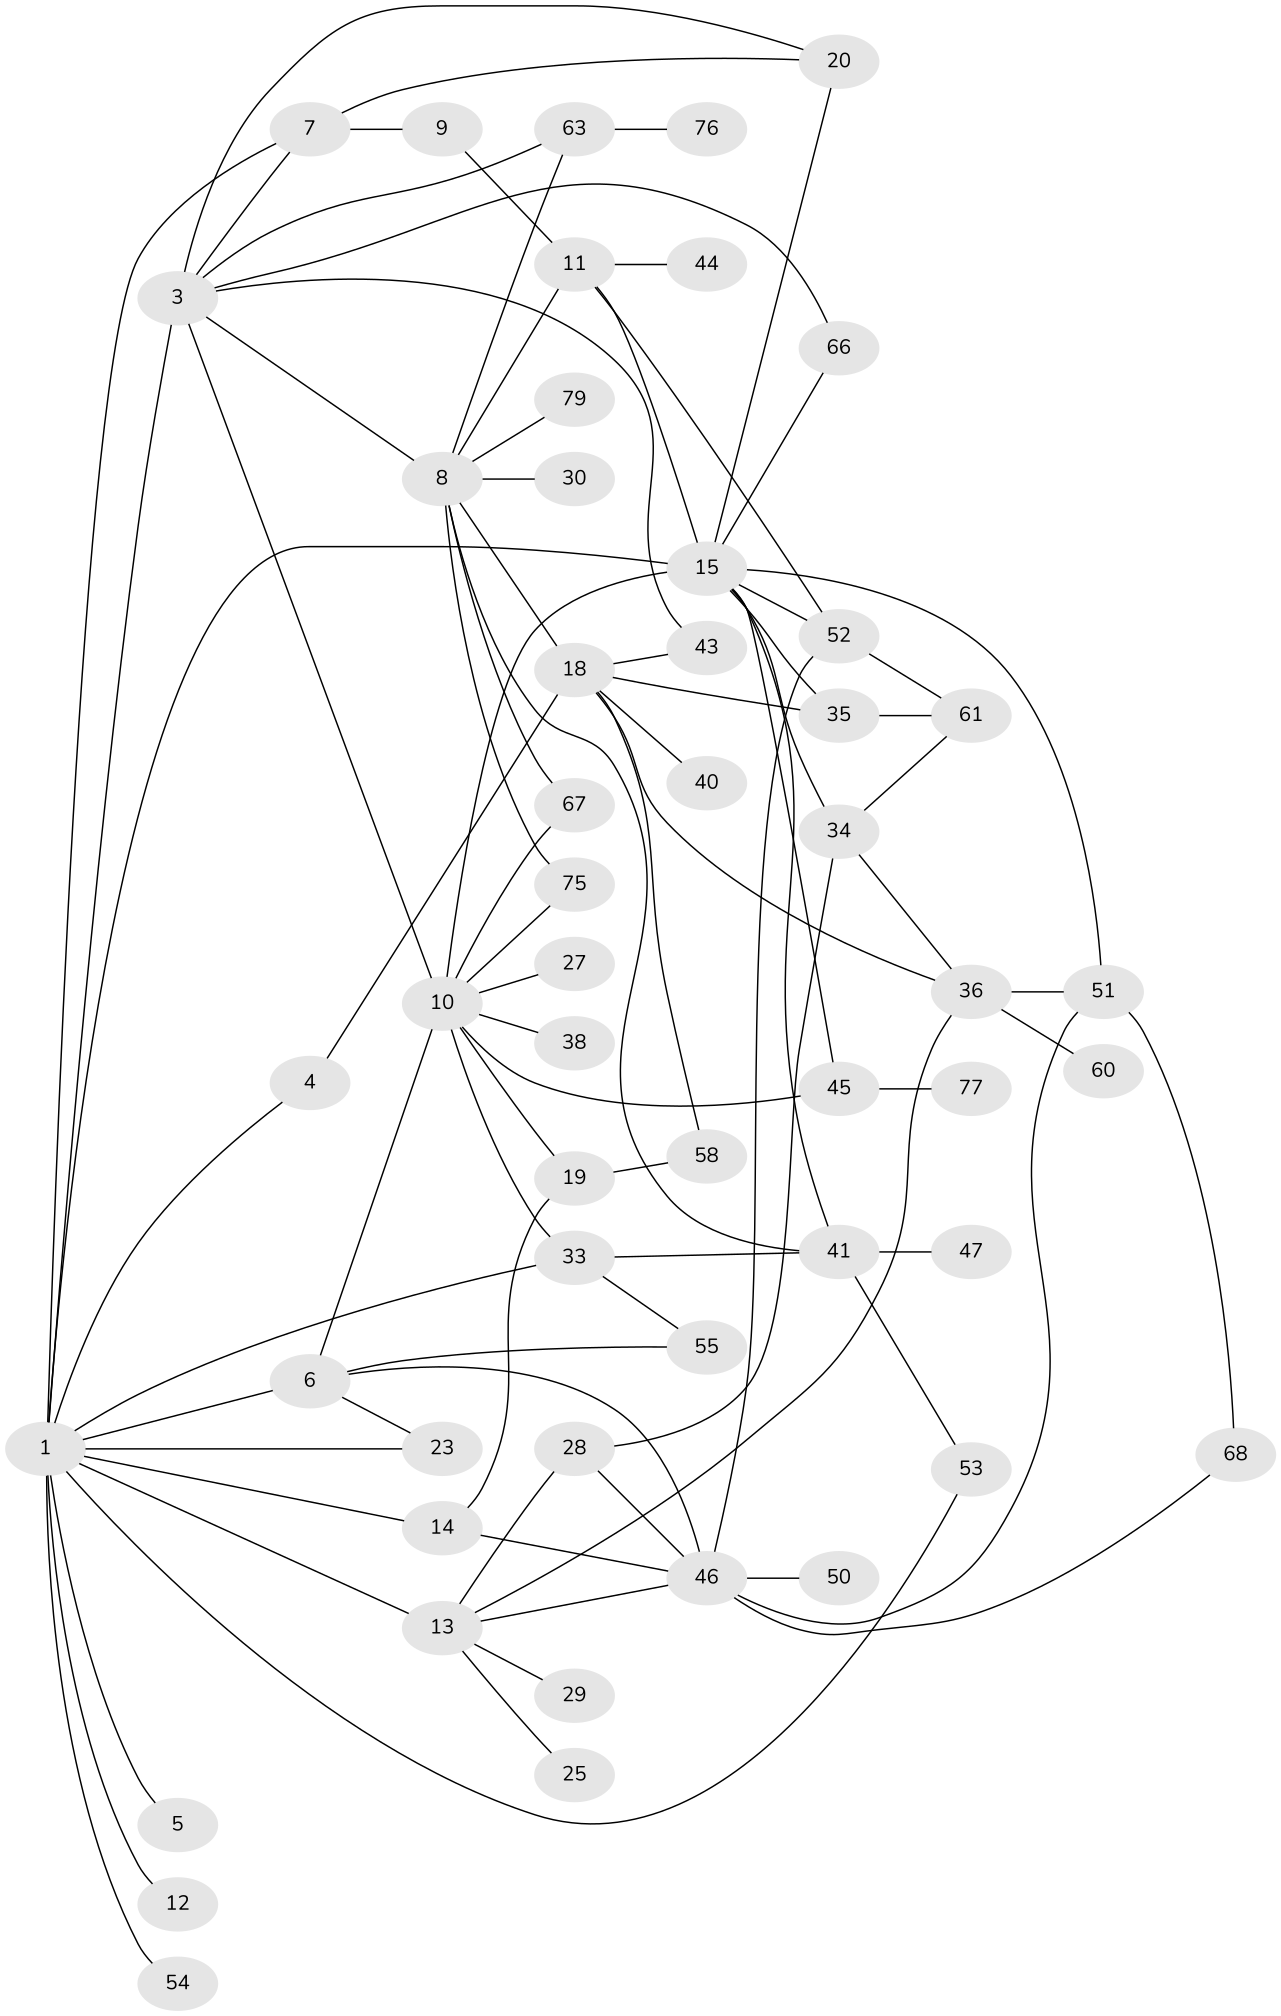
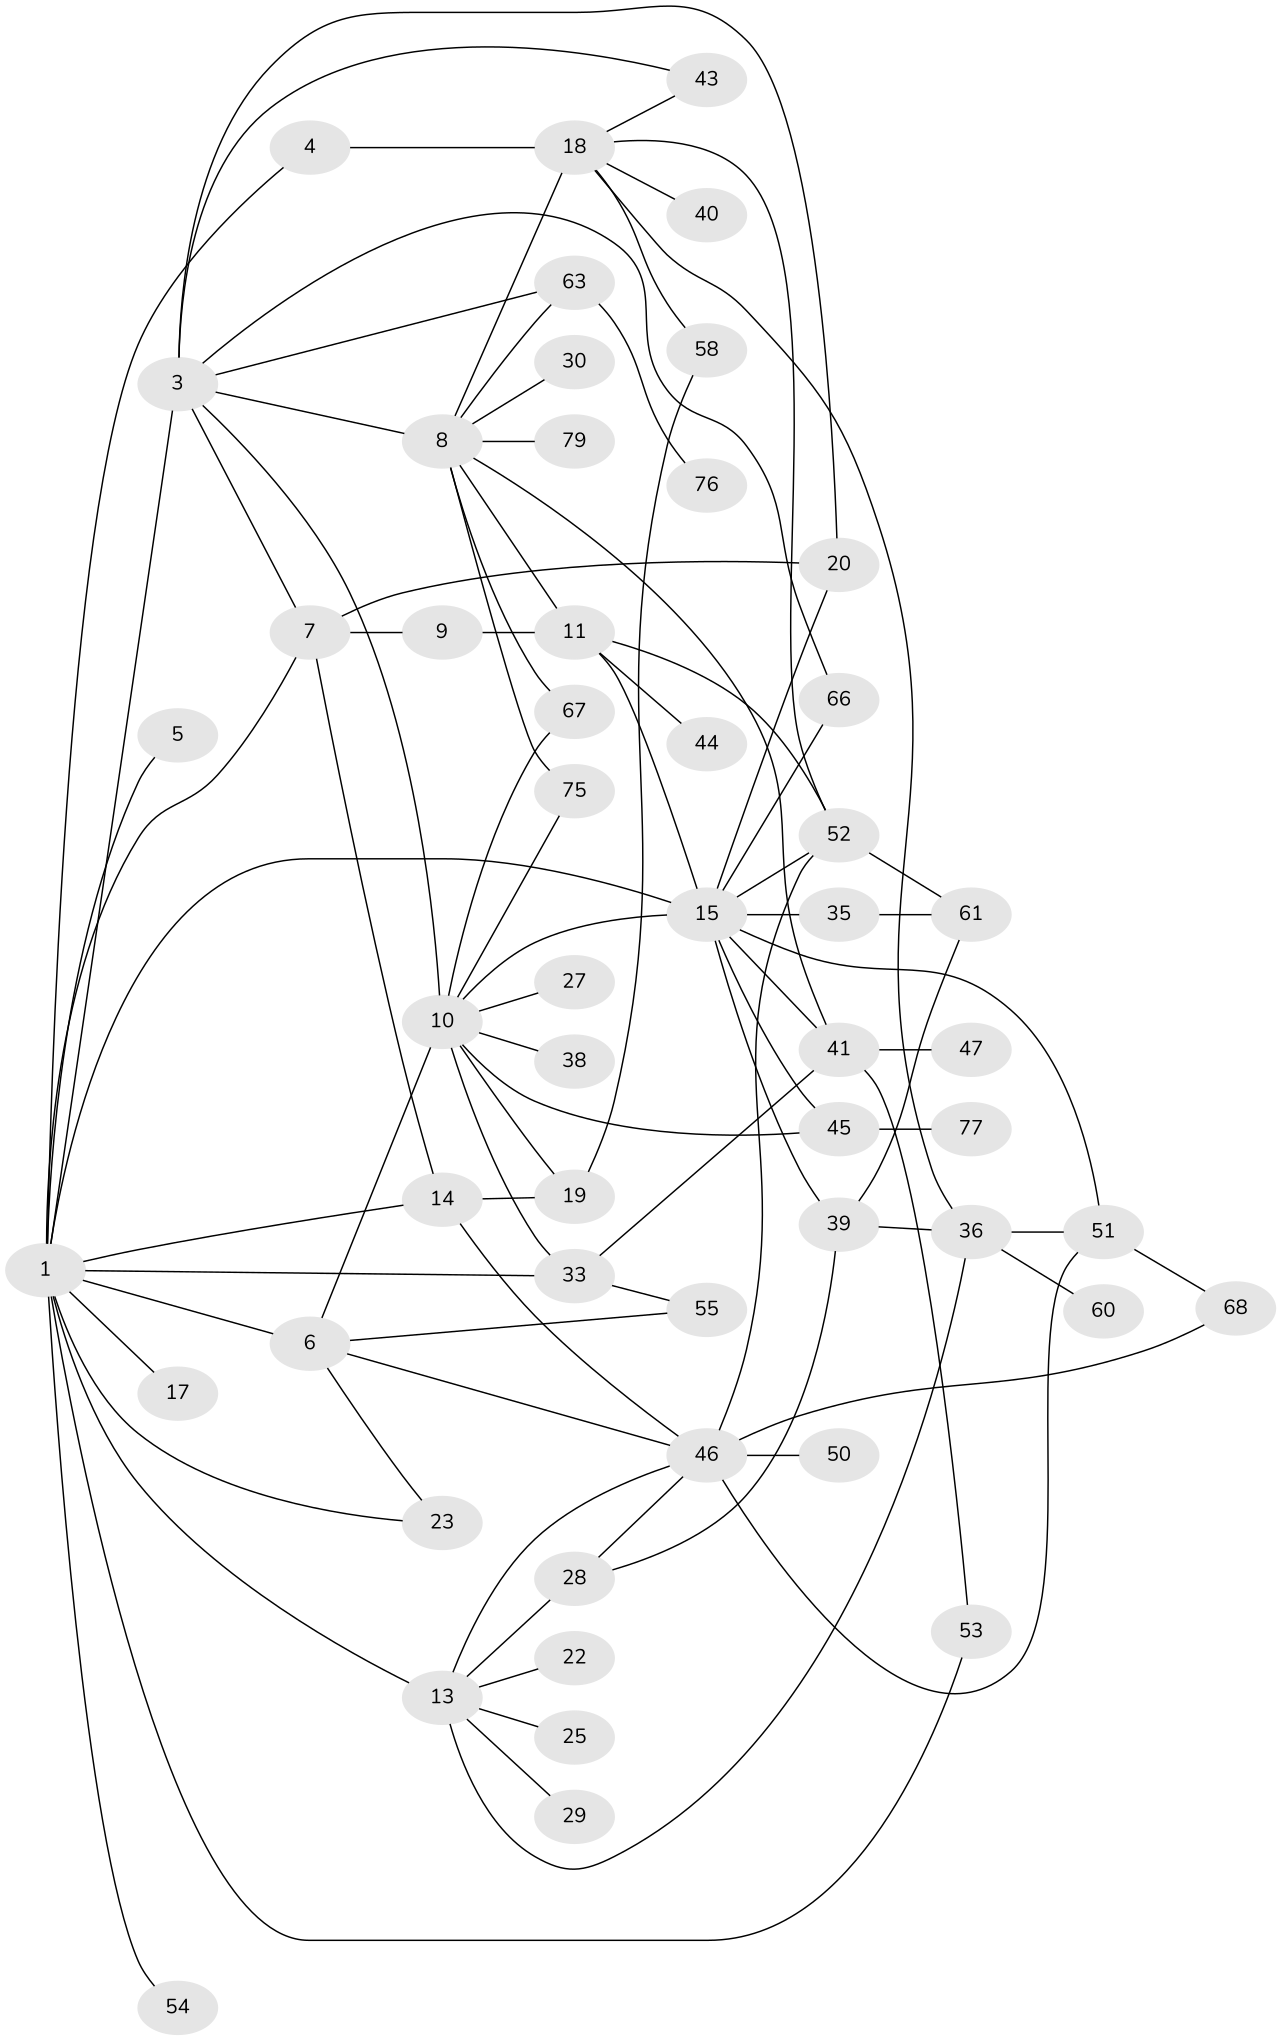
edge "18" -- "35": now "18" -- "52"
node "34": label "34" -> "39"
edge "7" -- "14": added
node "22": added
node "12": label "12" -> "17"
